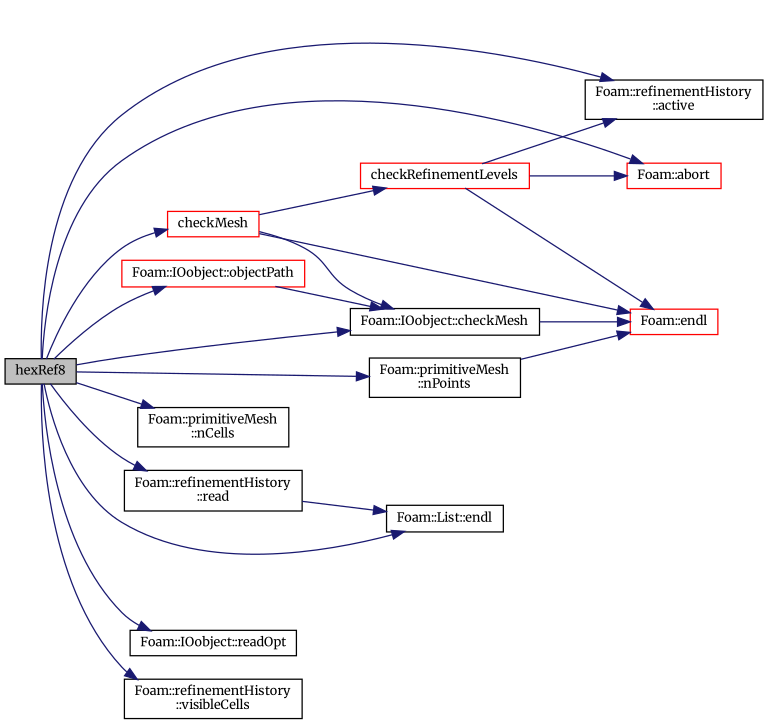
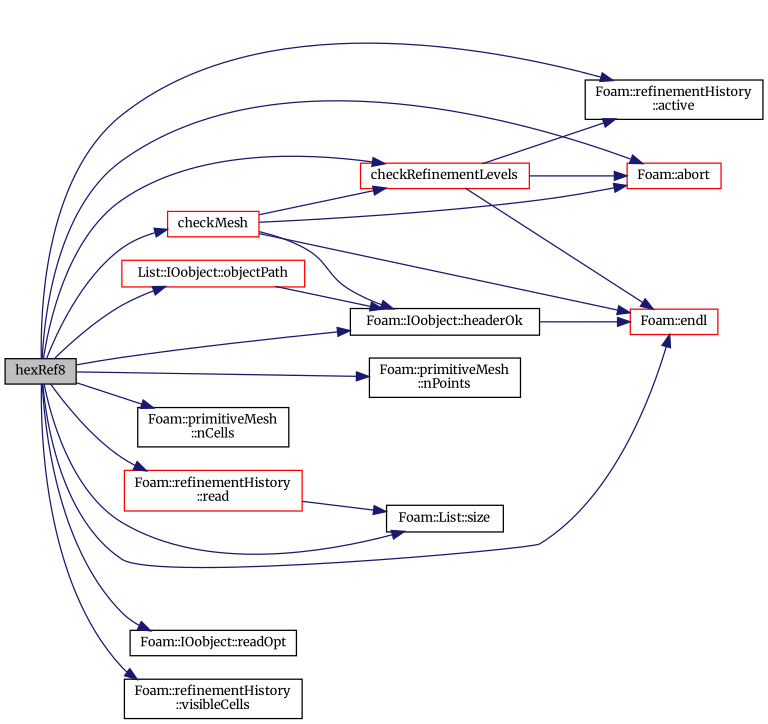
edge "hexRef8" -> "checkRefinementLevels": added
edge "checkMesh" -> "Foam::abort": added
node "Foam::IOobject::objectPath": label "Foam::IOobject::objectPath" -> "List::IOobject::objectPath"
node "Foam::IOobject::checkMesh": label "Foam::IOobject::checkMesh" -> "Foam::IOobject::headerOk"
edge "Foam::primitiveMesh ::nPoints" -> "Foam::endl": now "hexRef8" -> "Foam::endl"
node "Foam::refinementHistory ::read": color black -> red
node "Foam::List::endl": label "Foam::List::endl" -> "Foam::List::size"
